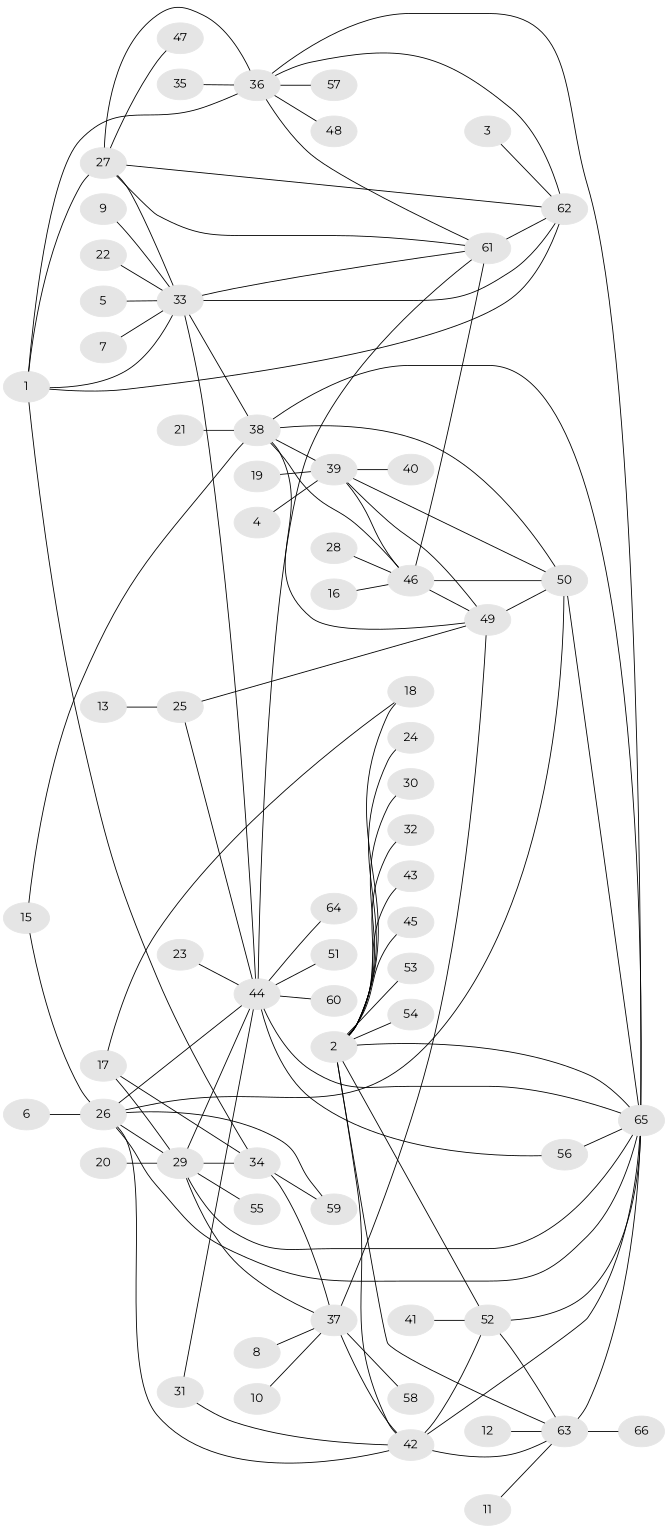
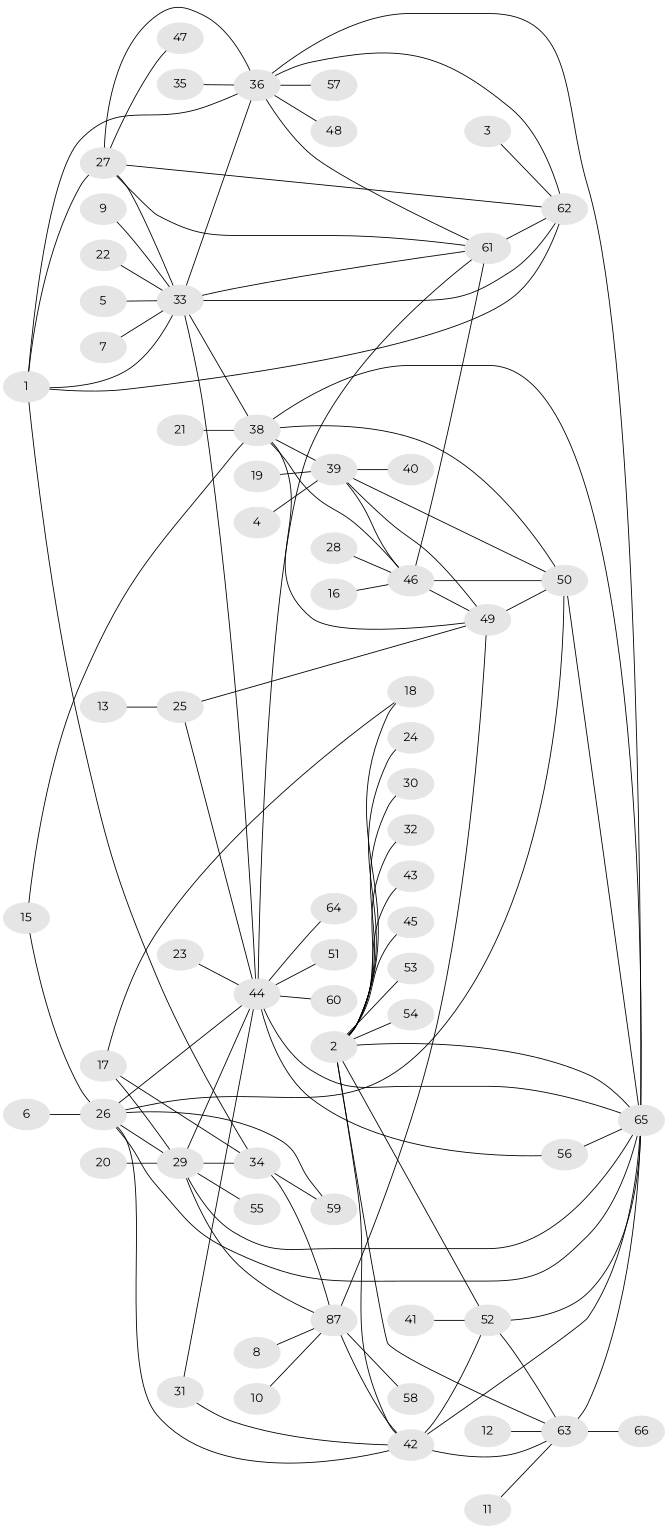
edge "36" -- "33": added
node "37": label "37" -> "87"
